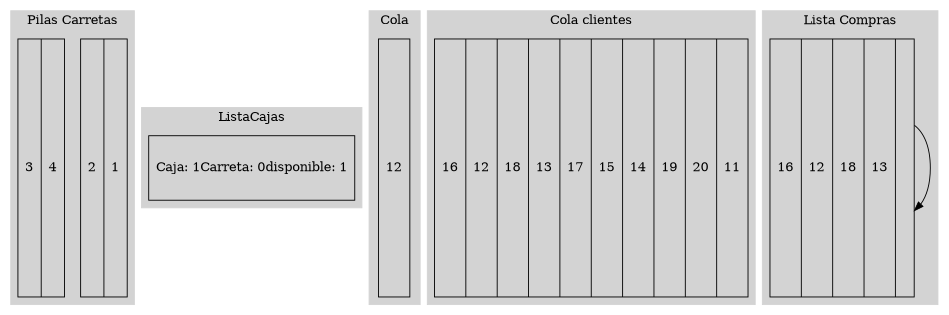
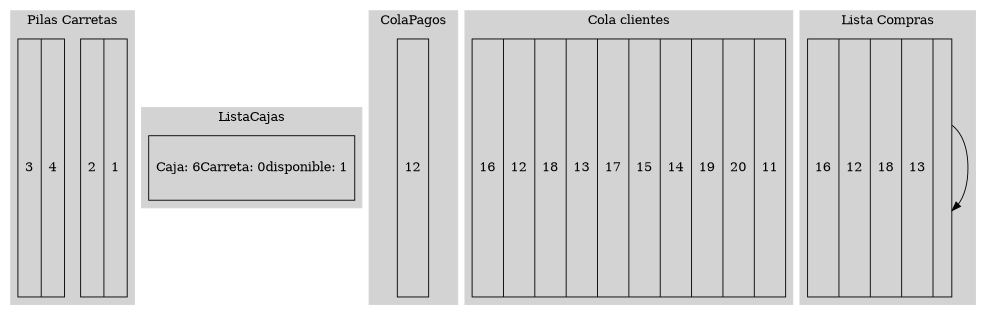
cluster " Cola ": label " Cola " -> " ColaPagos "
node "Caja: 1Carreta: 0disponible: 1": label "Caja: 1Carreta: 0disponible: 1" -> "Caja: 6Carreta: 0disponible: 1"
